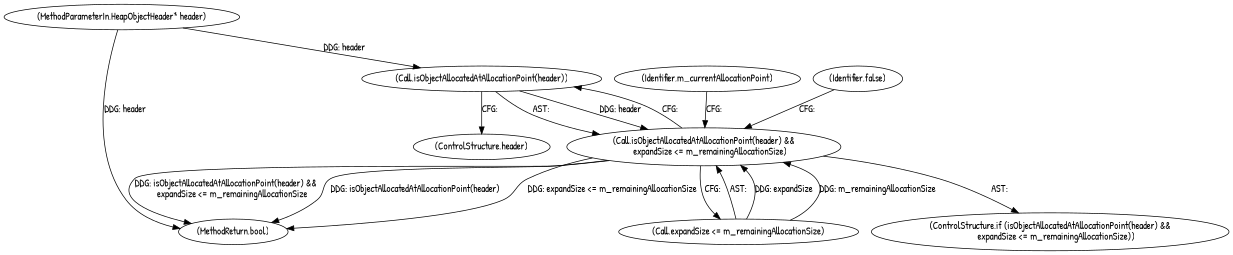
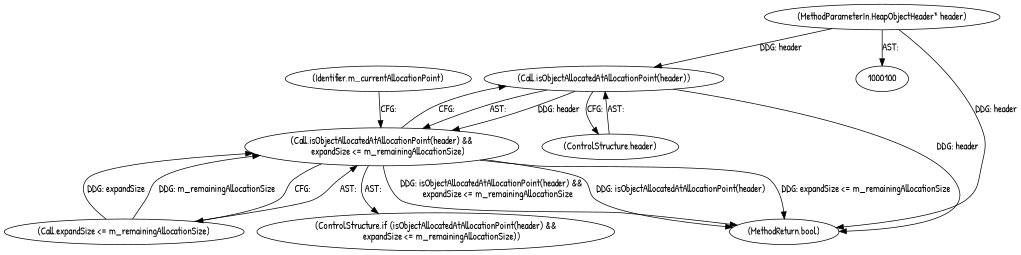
node "(Identifier,false)": removed
node "1000100": added
edge "(ControlStructure,header)" -> "(Call,isObjectAllocatedAtAllocationPoint(header))": added, label "AST:"
edge "(Call,isObjectAllocatedAtAllocationPoint(header))" -> "(MethodReturn,bool)": added, label "DDG: header"
